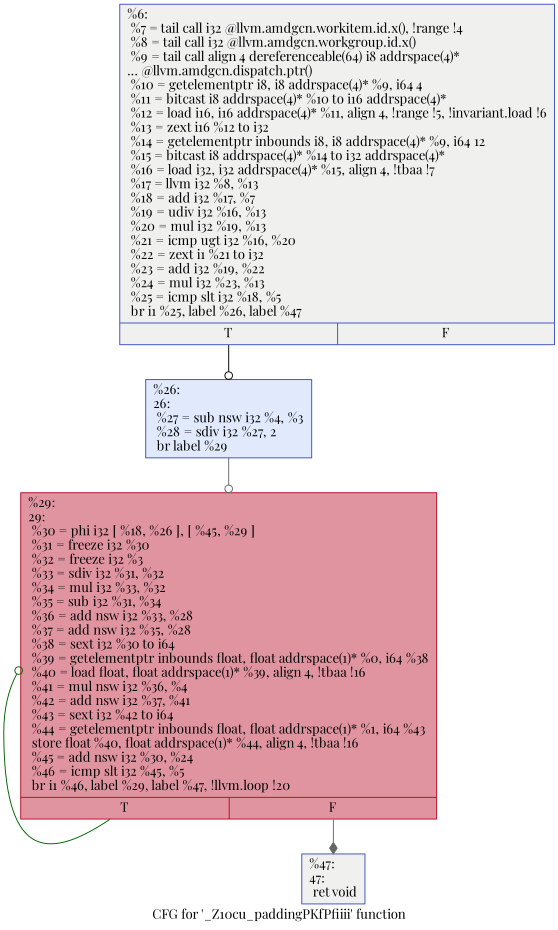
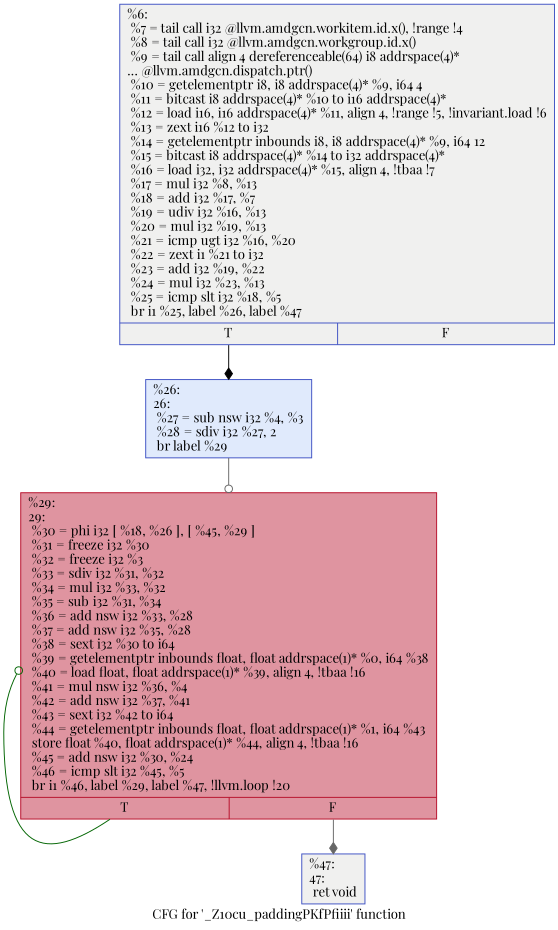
node "%6:": text "%17 = llvm i32 %8, %13" -> "%17 = mul i32 %8, %13"
edge "%6:" -> "%26:": arrowhead odot -> diamond
